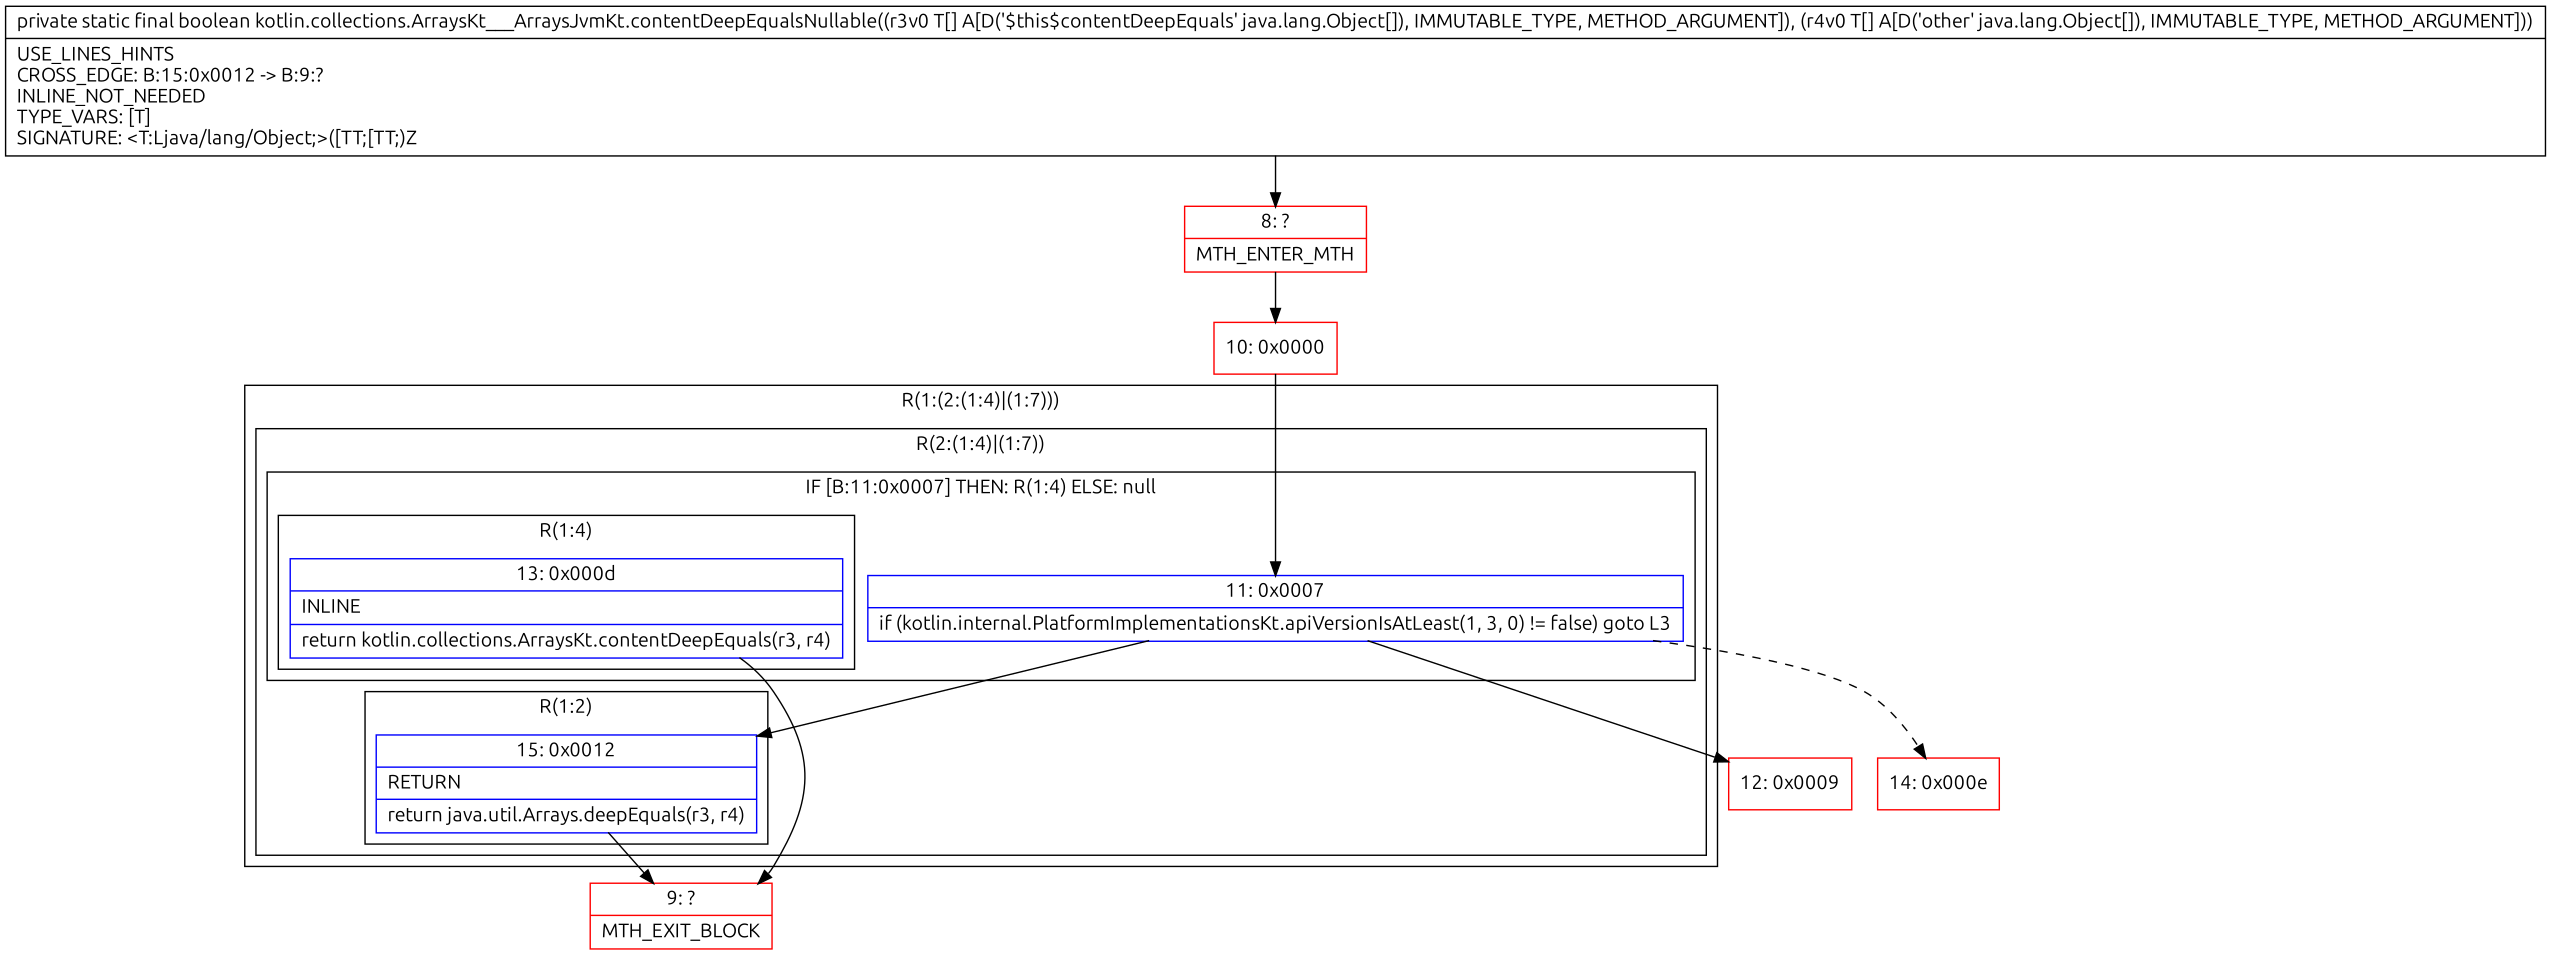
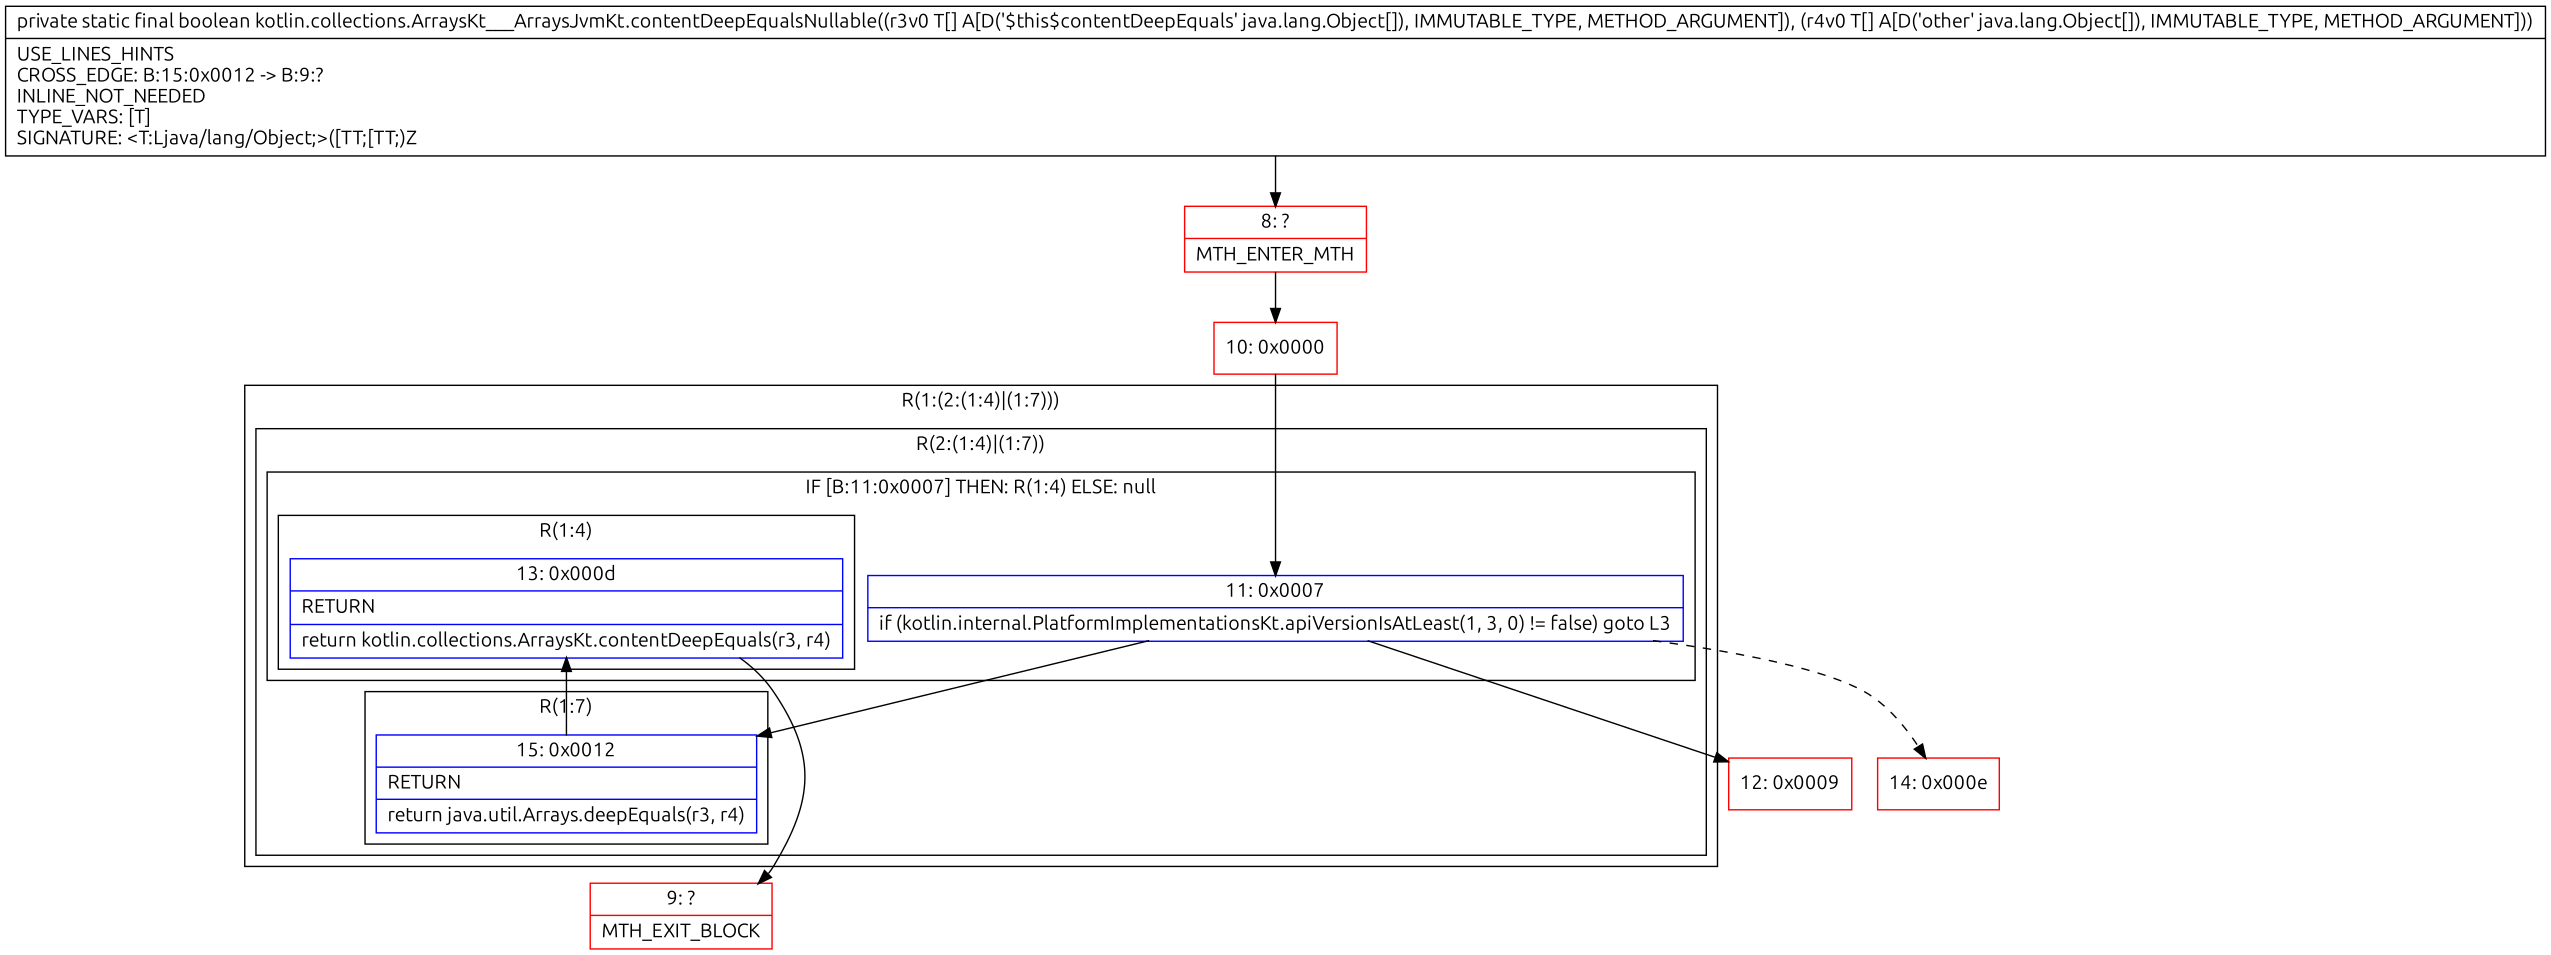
node "13: 0x000d": text "INLINE" -> "RETURN"
cluster "R(1:2)": label "R(1:2)" -> "R(1:7)"
edge "15: 0x0012" -> "9: ?": now "15: 0x0012" -> "13: 0x000d"
